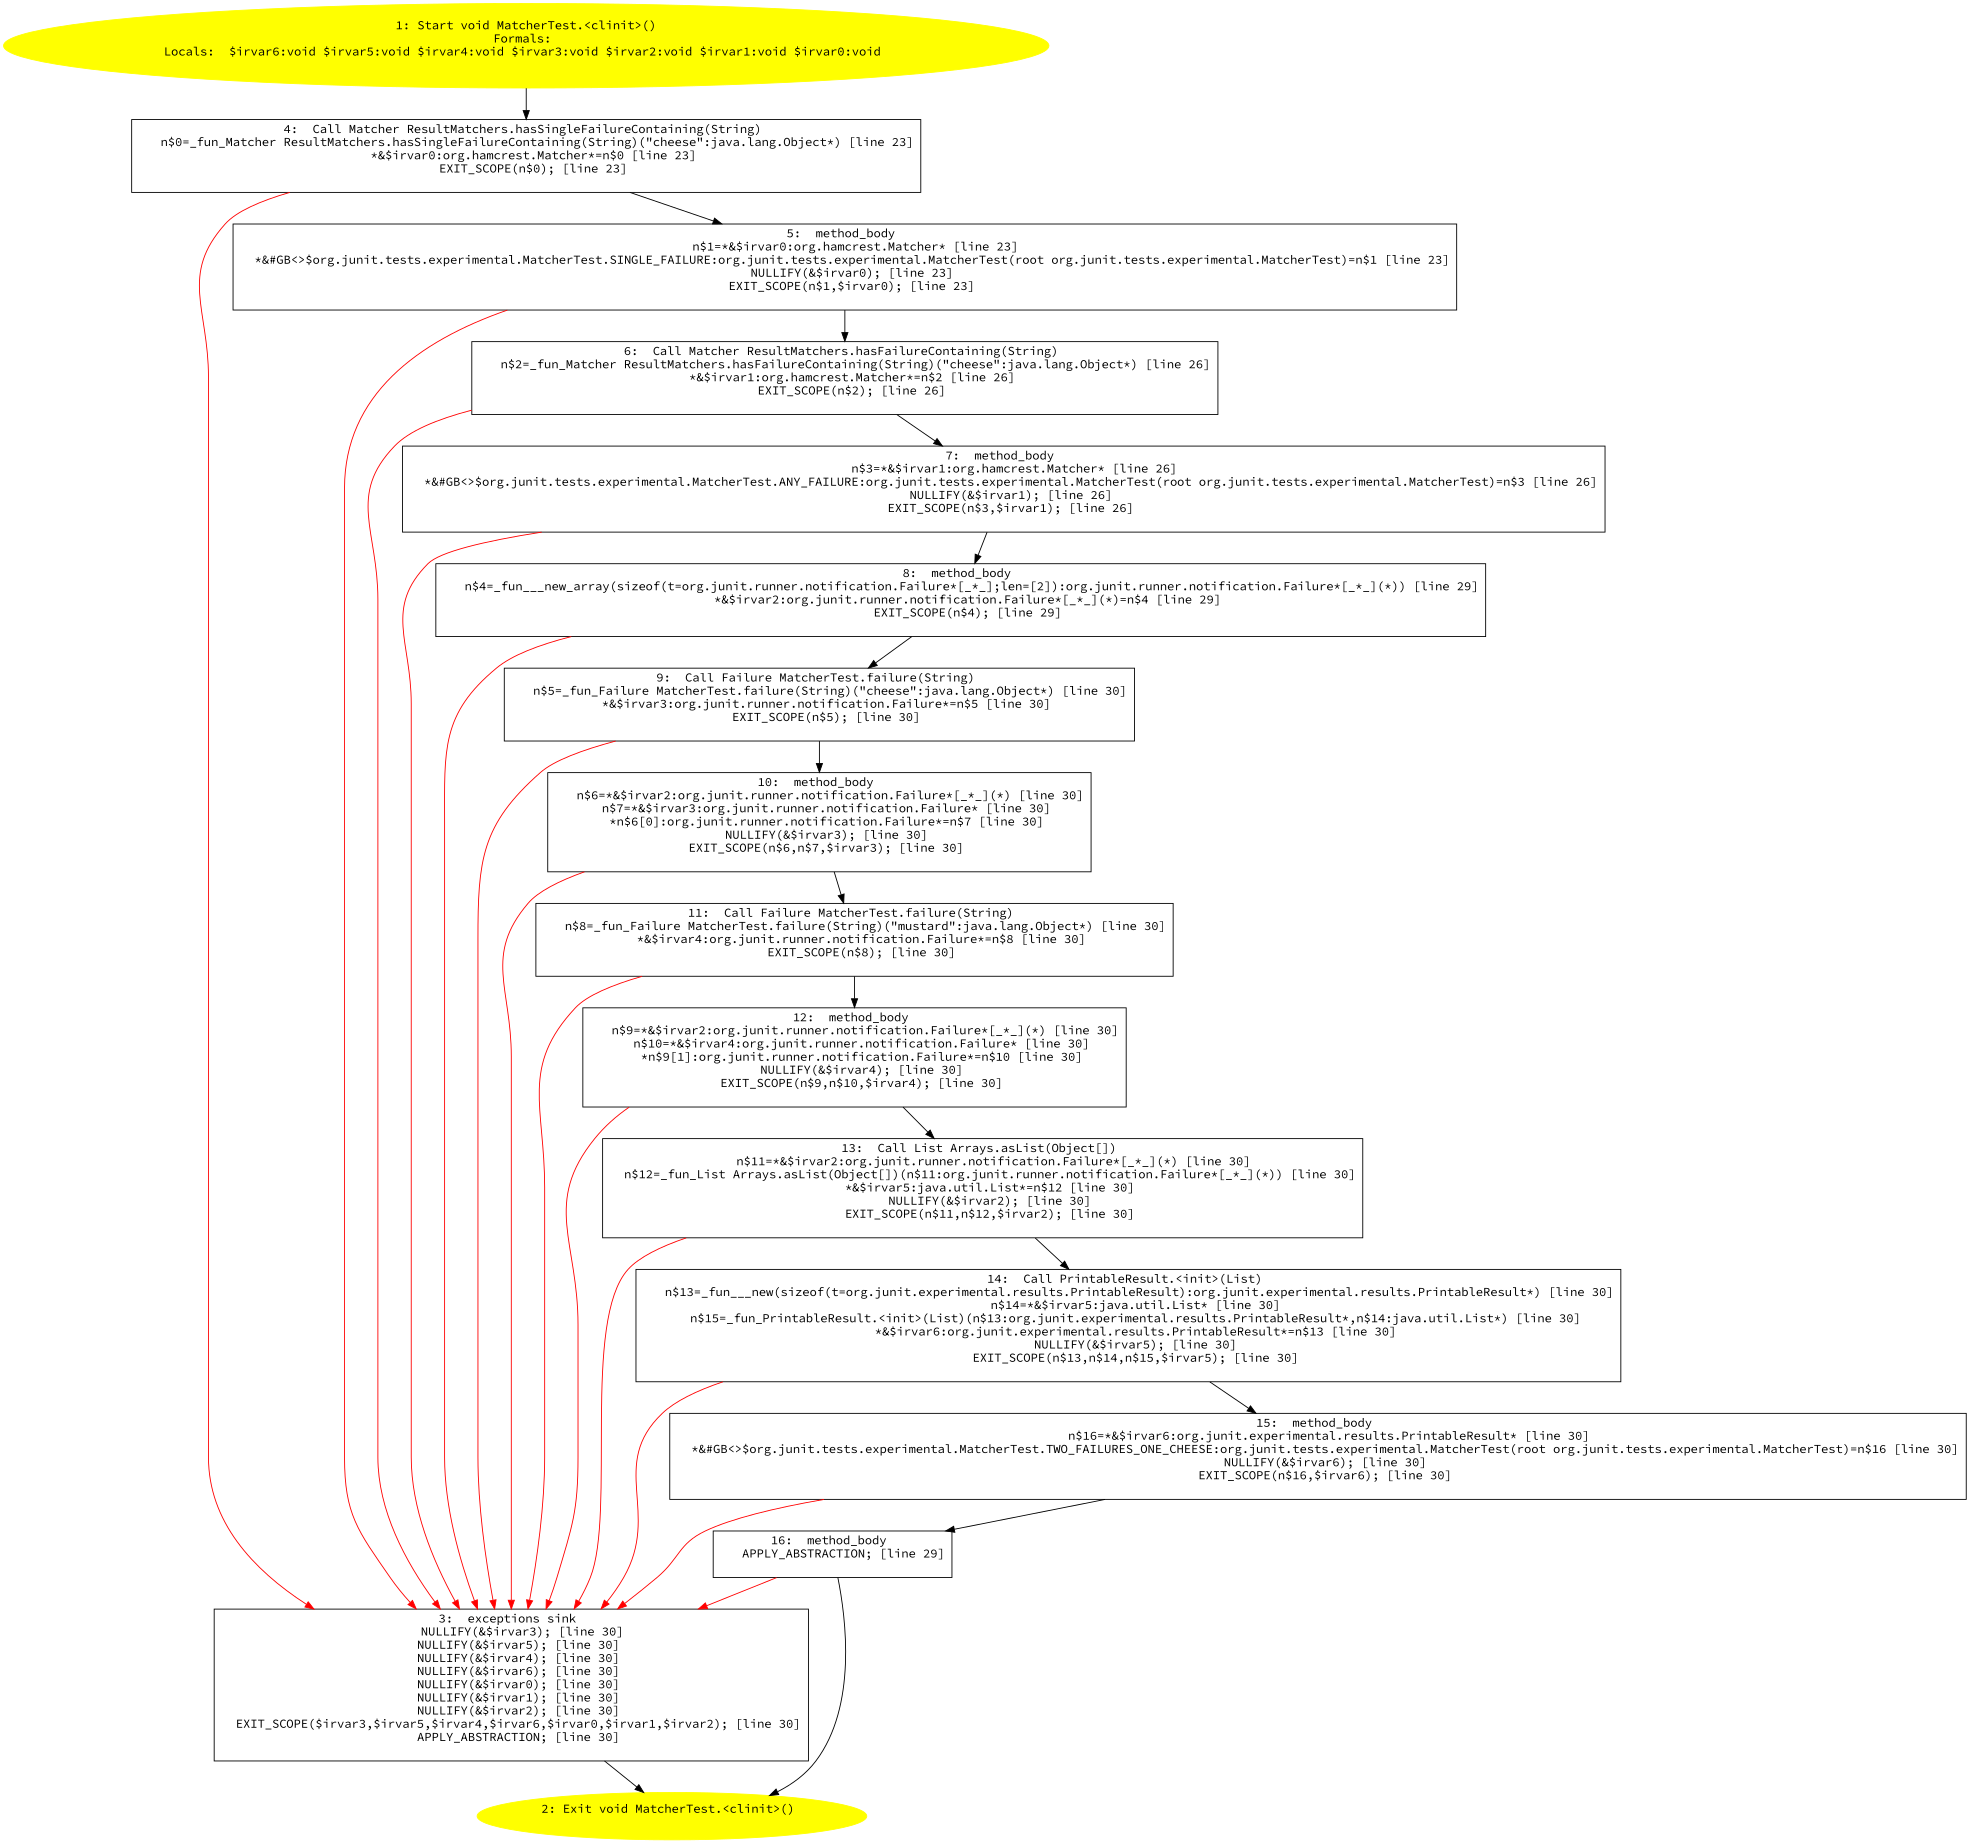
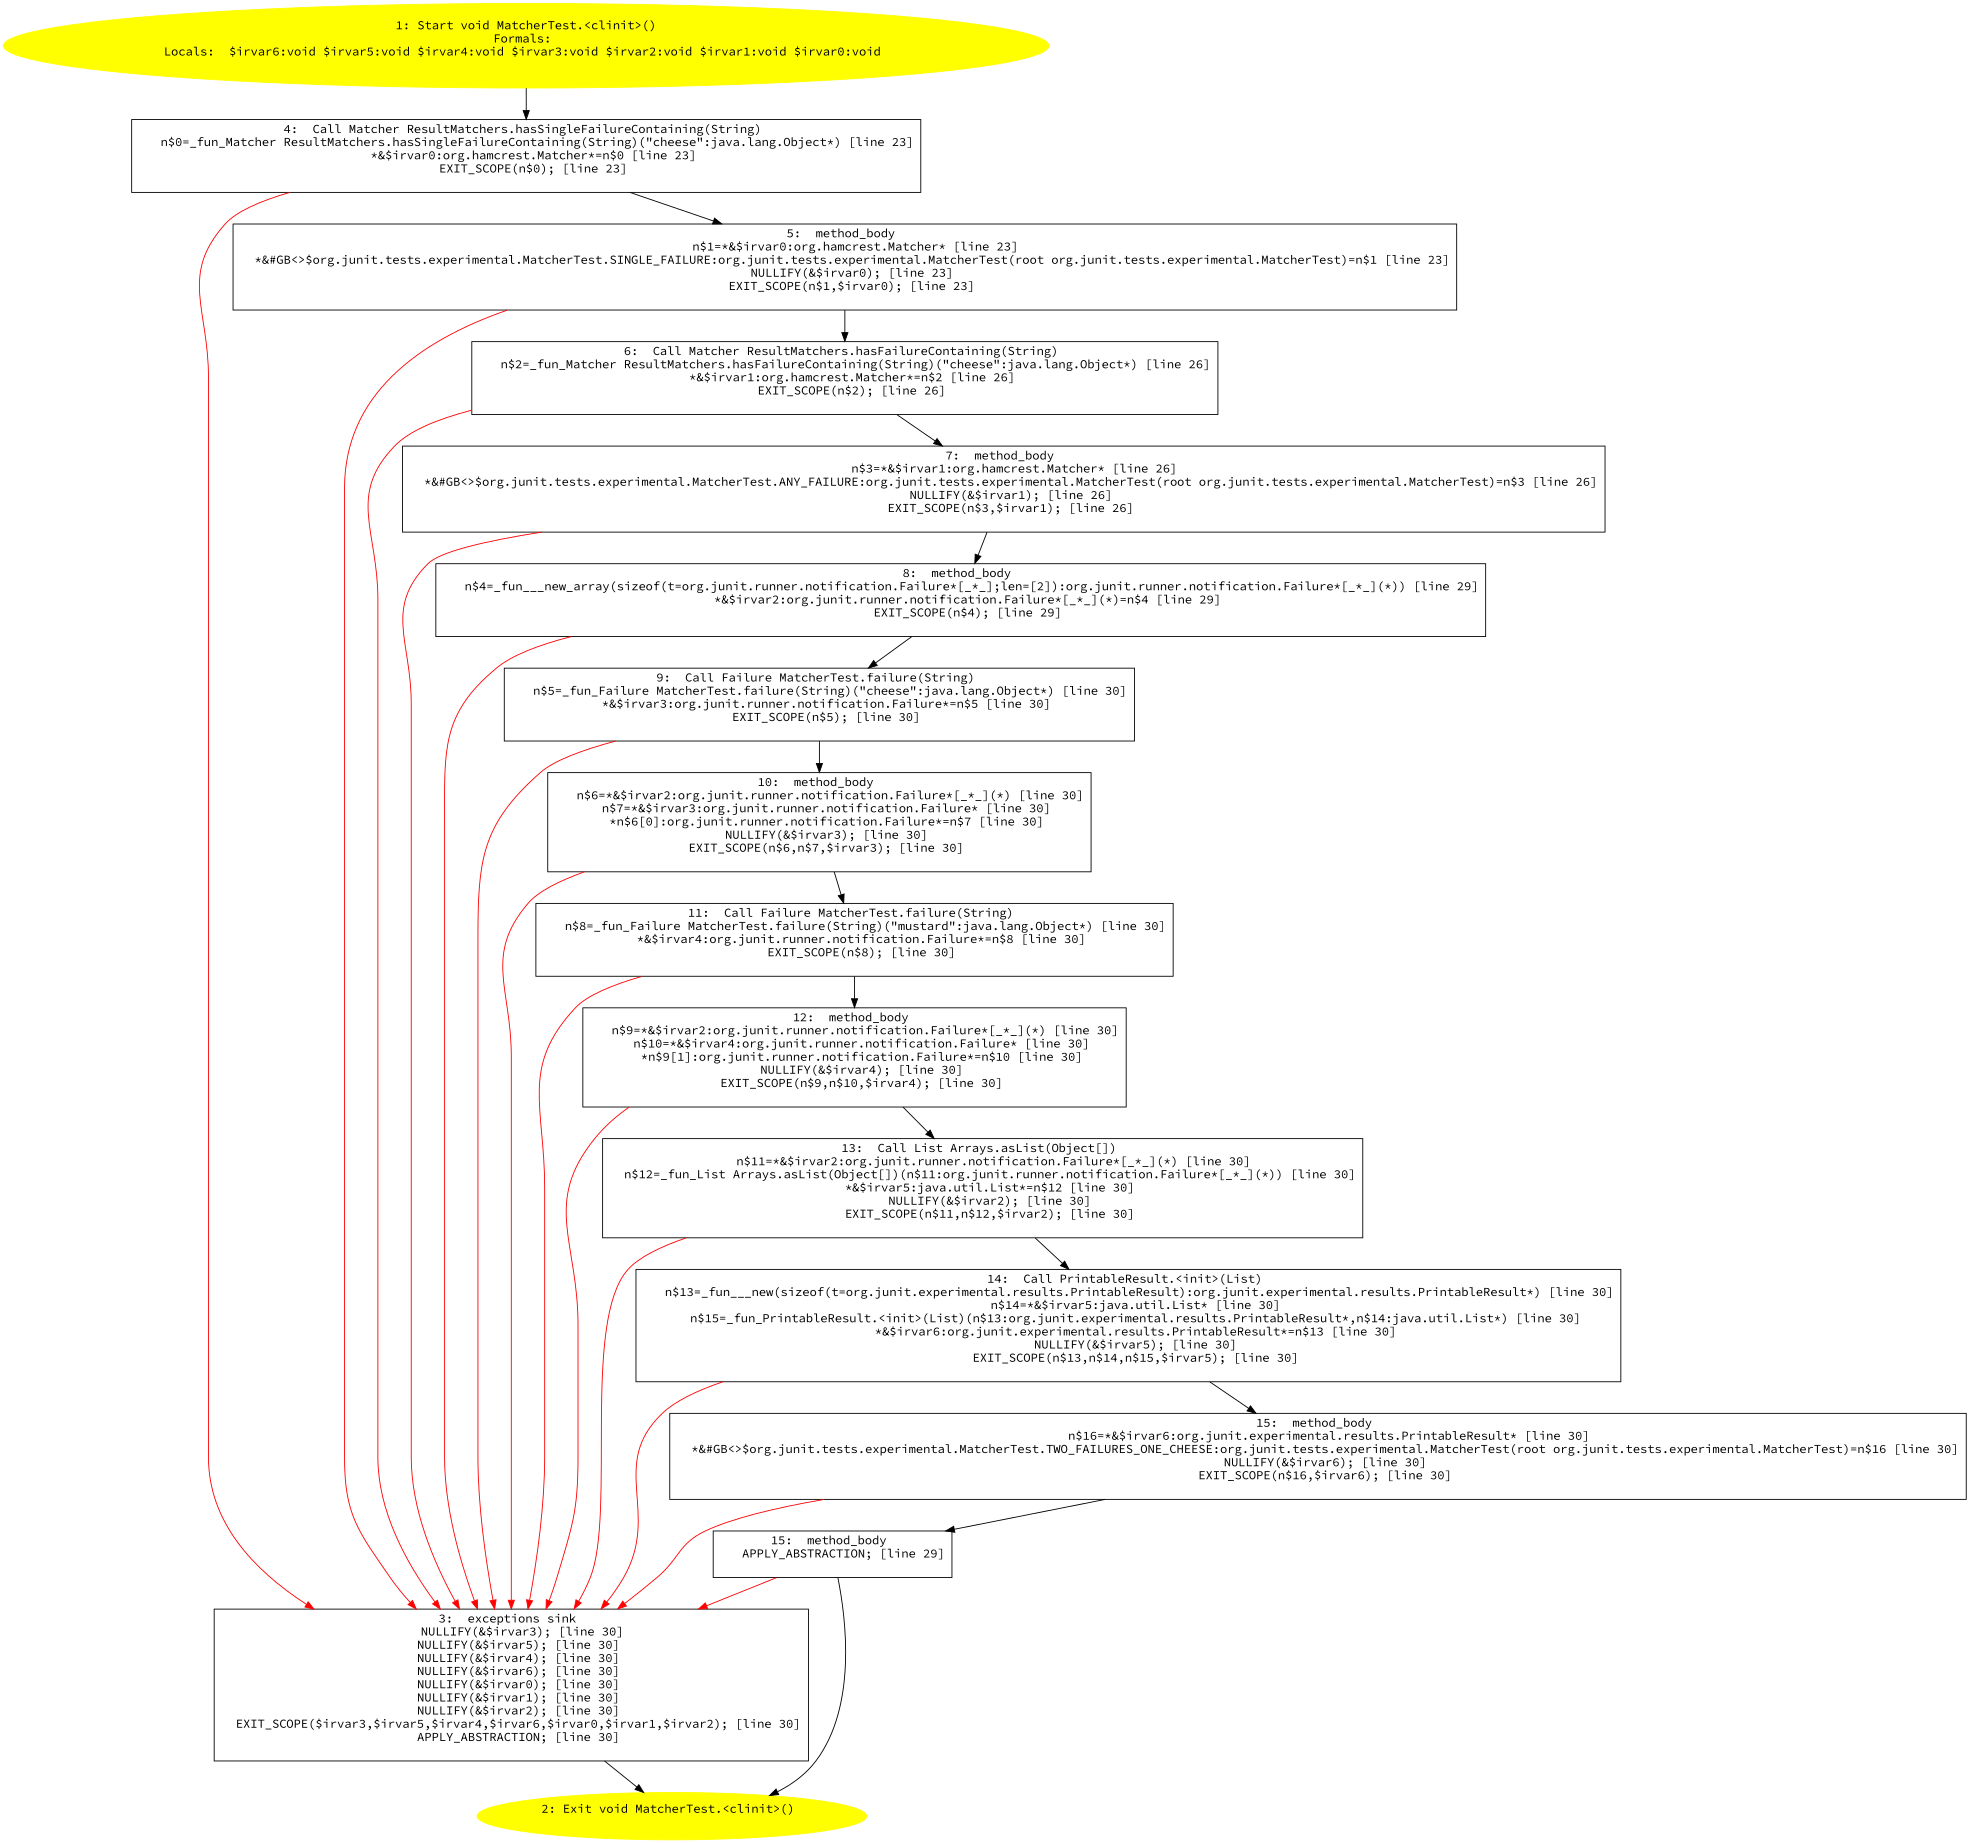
node "16:  method_body APPLY_ABSTRACTION; [line 29]": label "16:  method_body APPLY_ABSTRACTION; [line 29]" -> "15:  method_body APPLY_ABSTRACTION; [line 29]"
